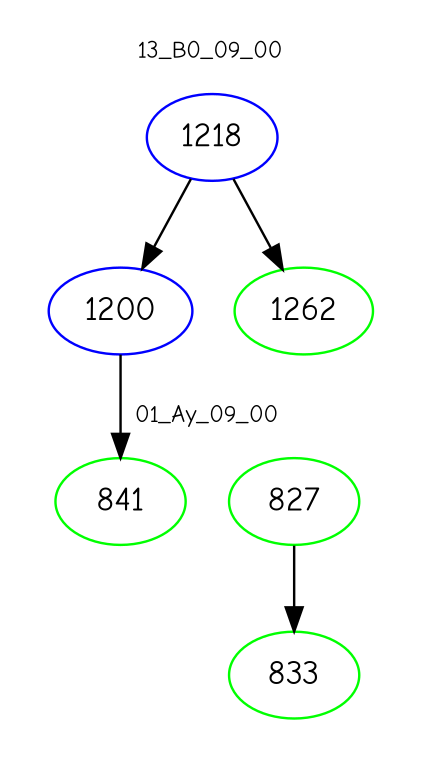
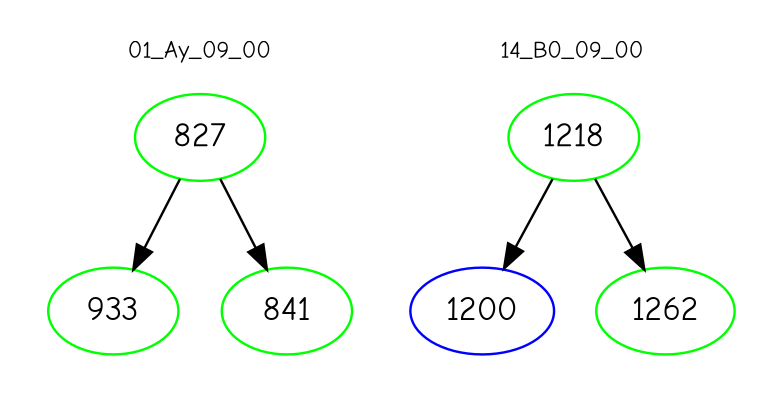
cluster "13_B0_09_00": label "13_B0_09_00" -> "14_B0_09_00"
node "1218": color blue -> green
edge "1200" -> "841": now "827" -> "841"
node "833": label "833" -> "933"
